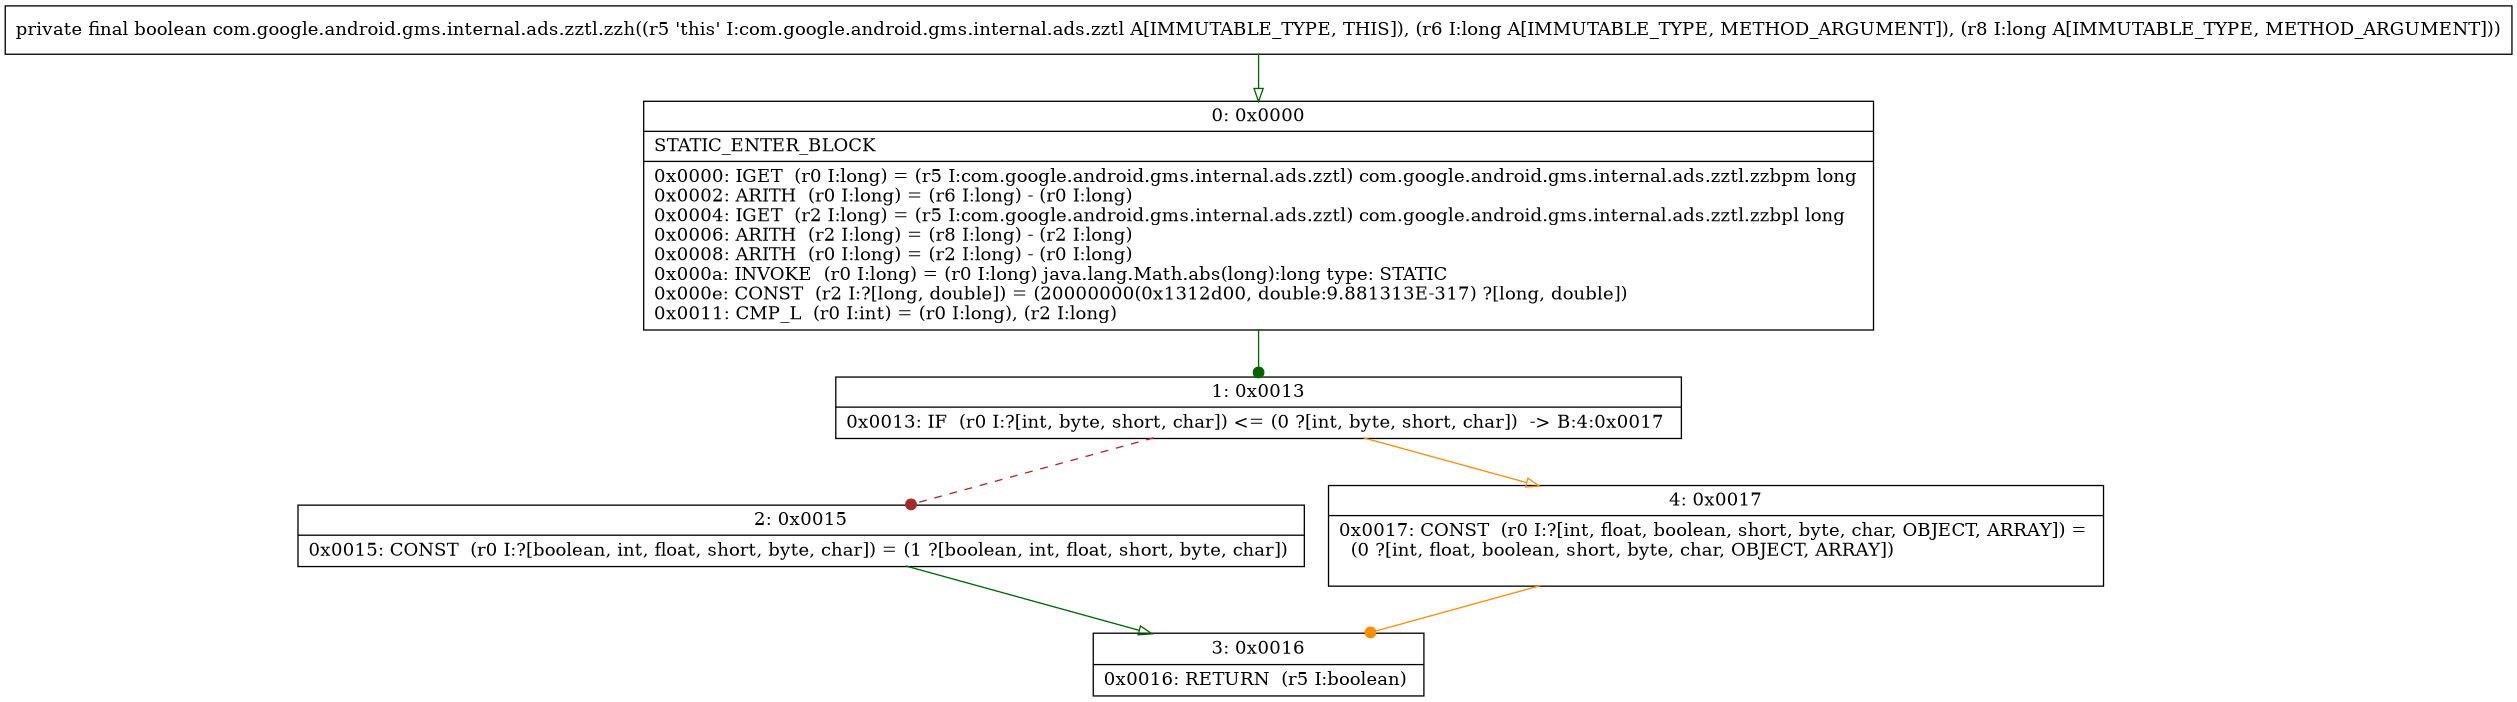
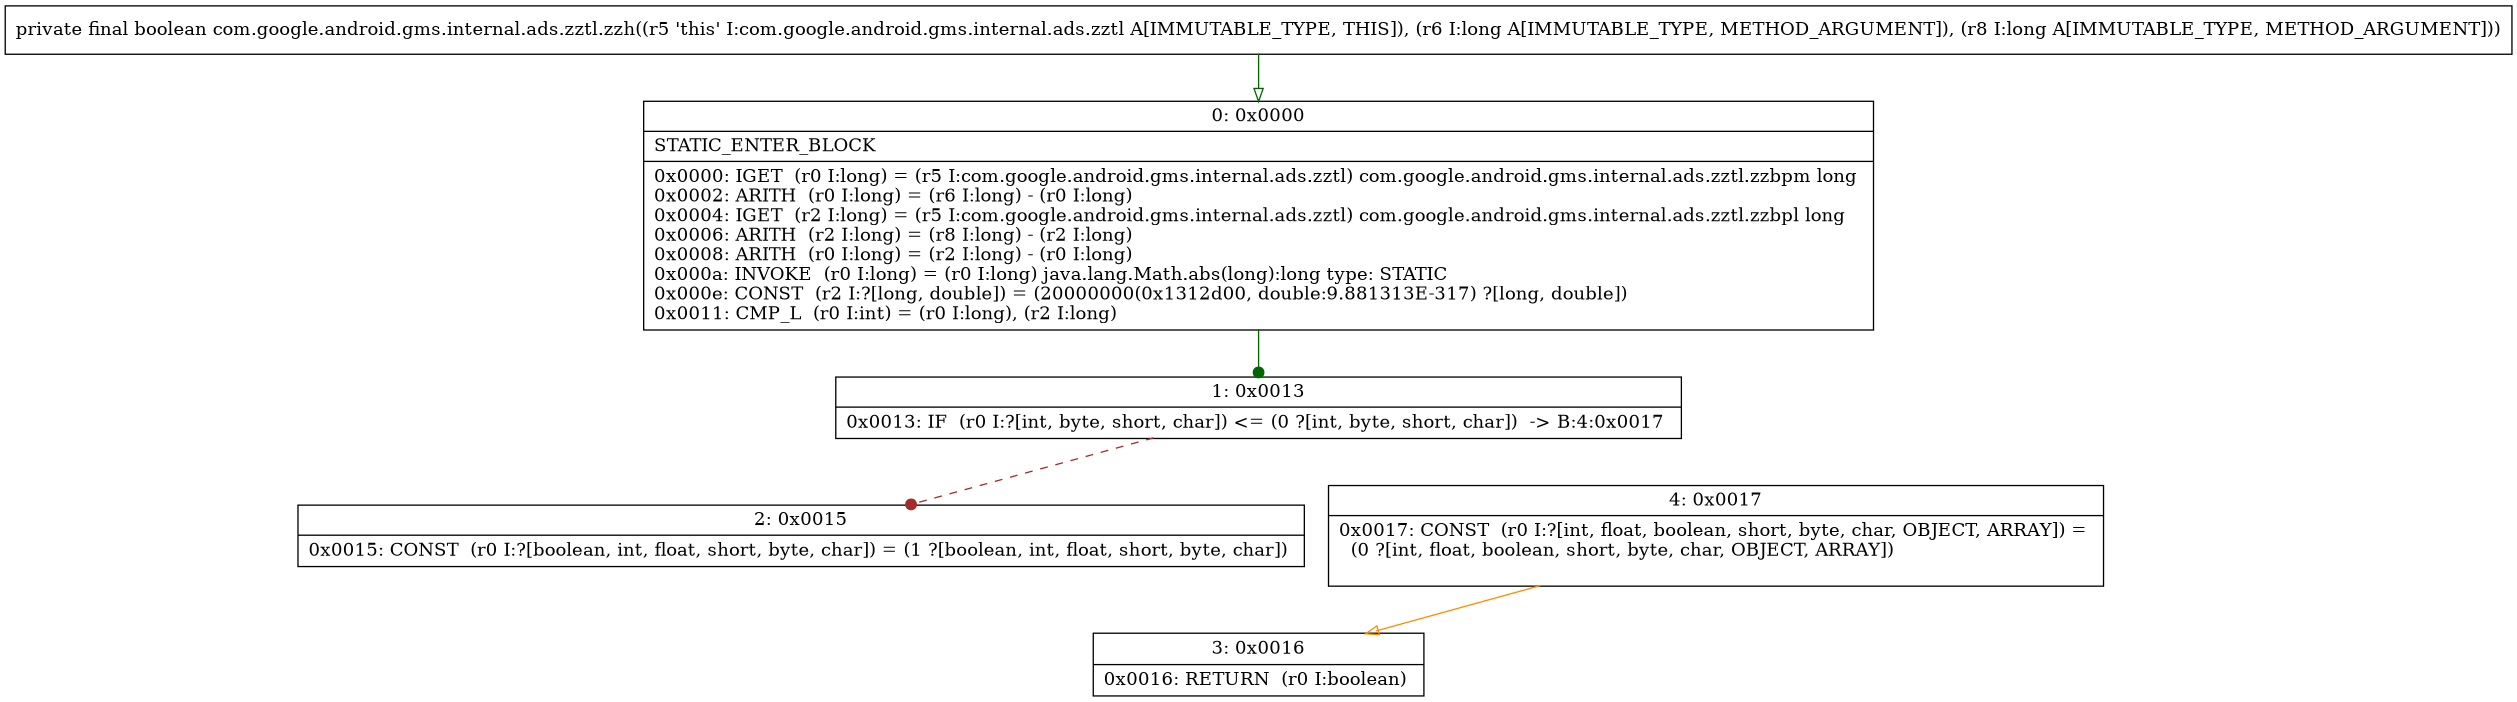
edge "1: 0x0013" -> "4: 0x0017": removed
edge "2: 0x0015" -> "3: 0x0016": removed
edge "4: 0x0017" -> "3: 0x0016": arrowhead dot -> onormal
node "3: 0x0016": text "0x0016: RETURN  (r5 I:boolean)" -> "0x0016: RETURN  (r0 I:boolean)"
